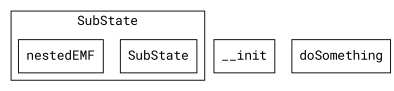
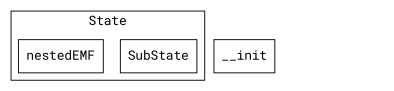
cluster "SubState": label "SubState" -> "State"
node "doSomething": removed
